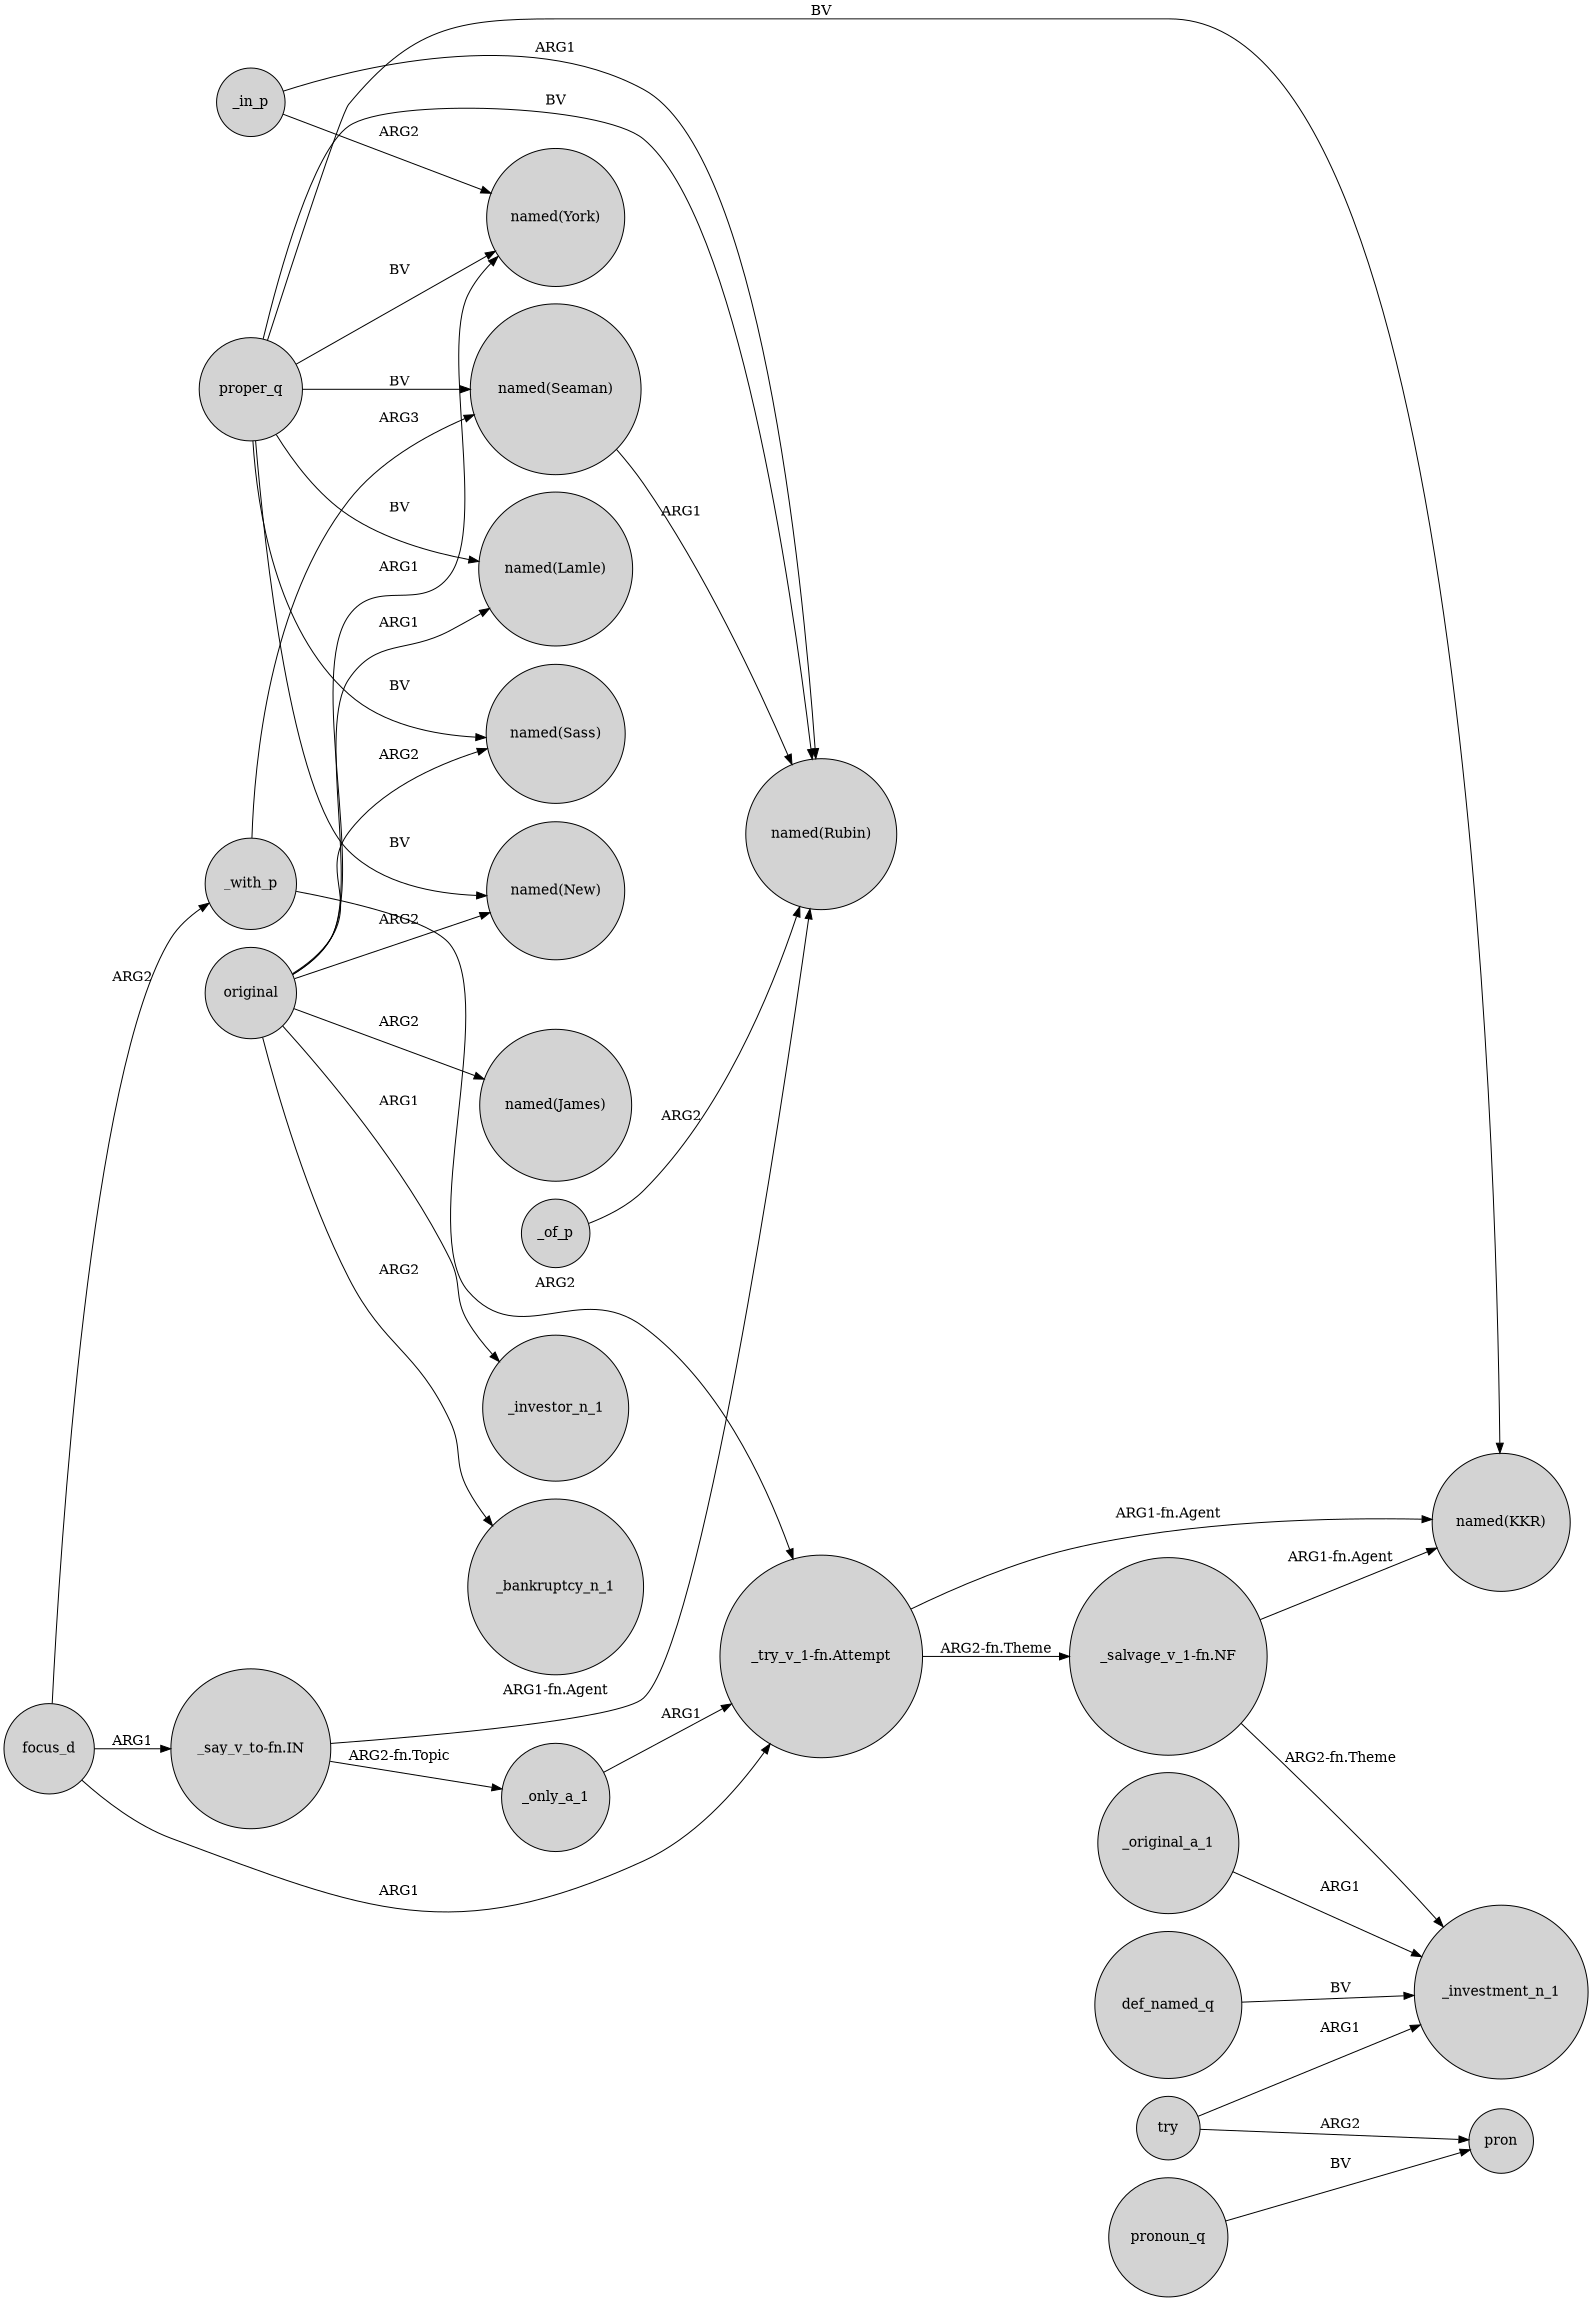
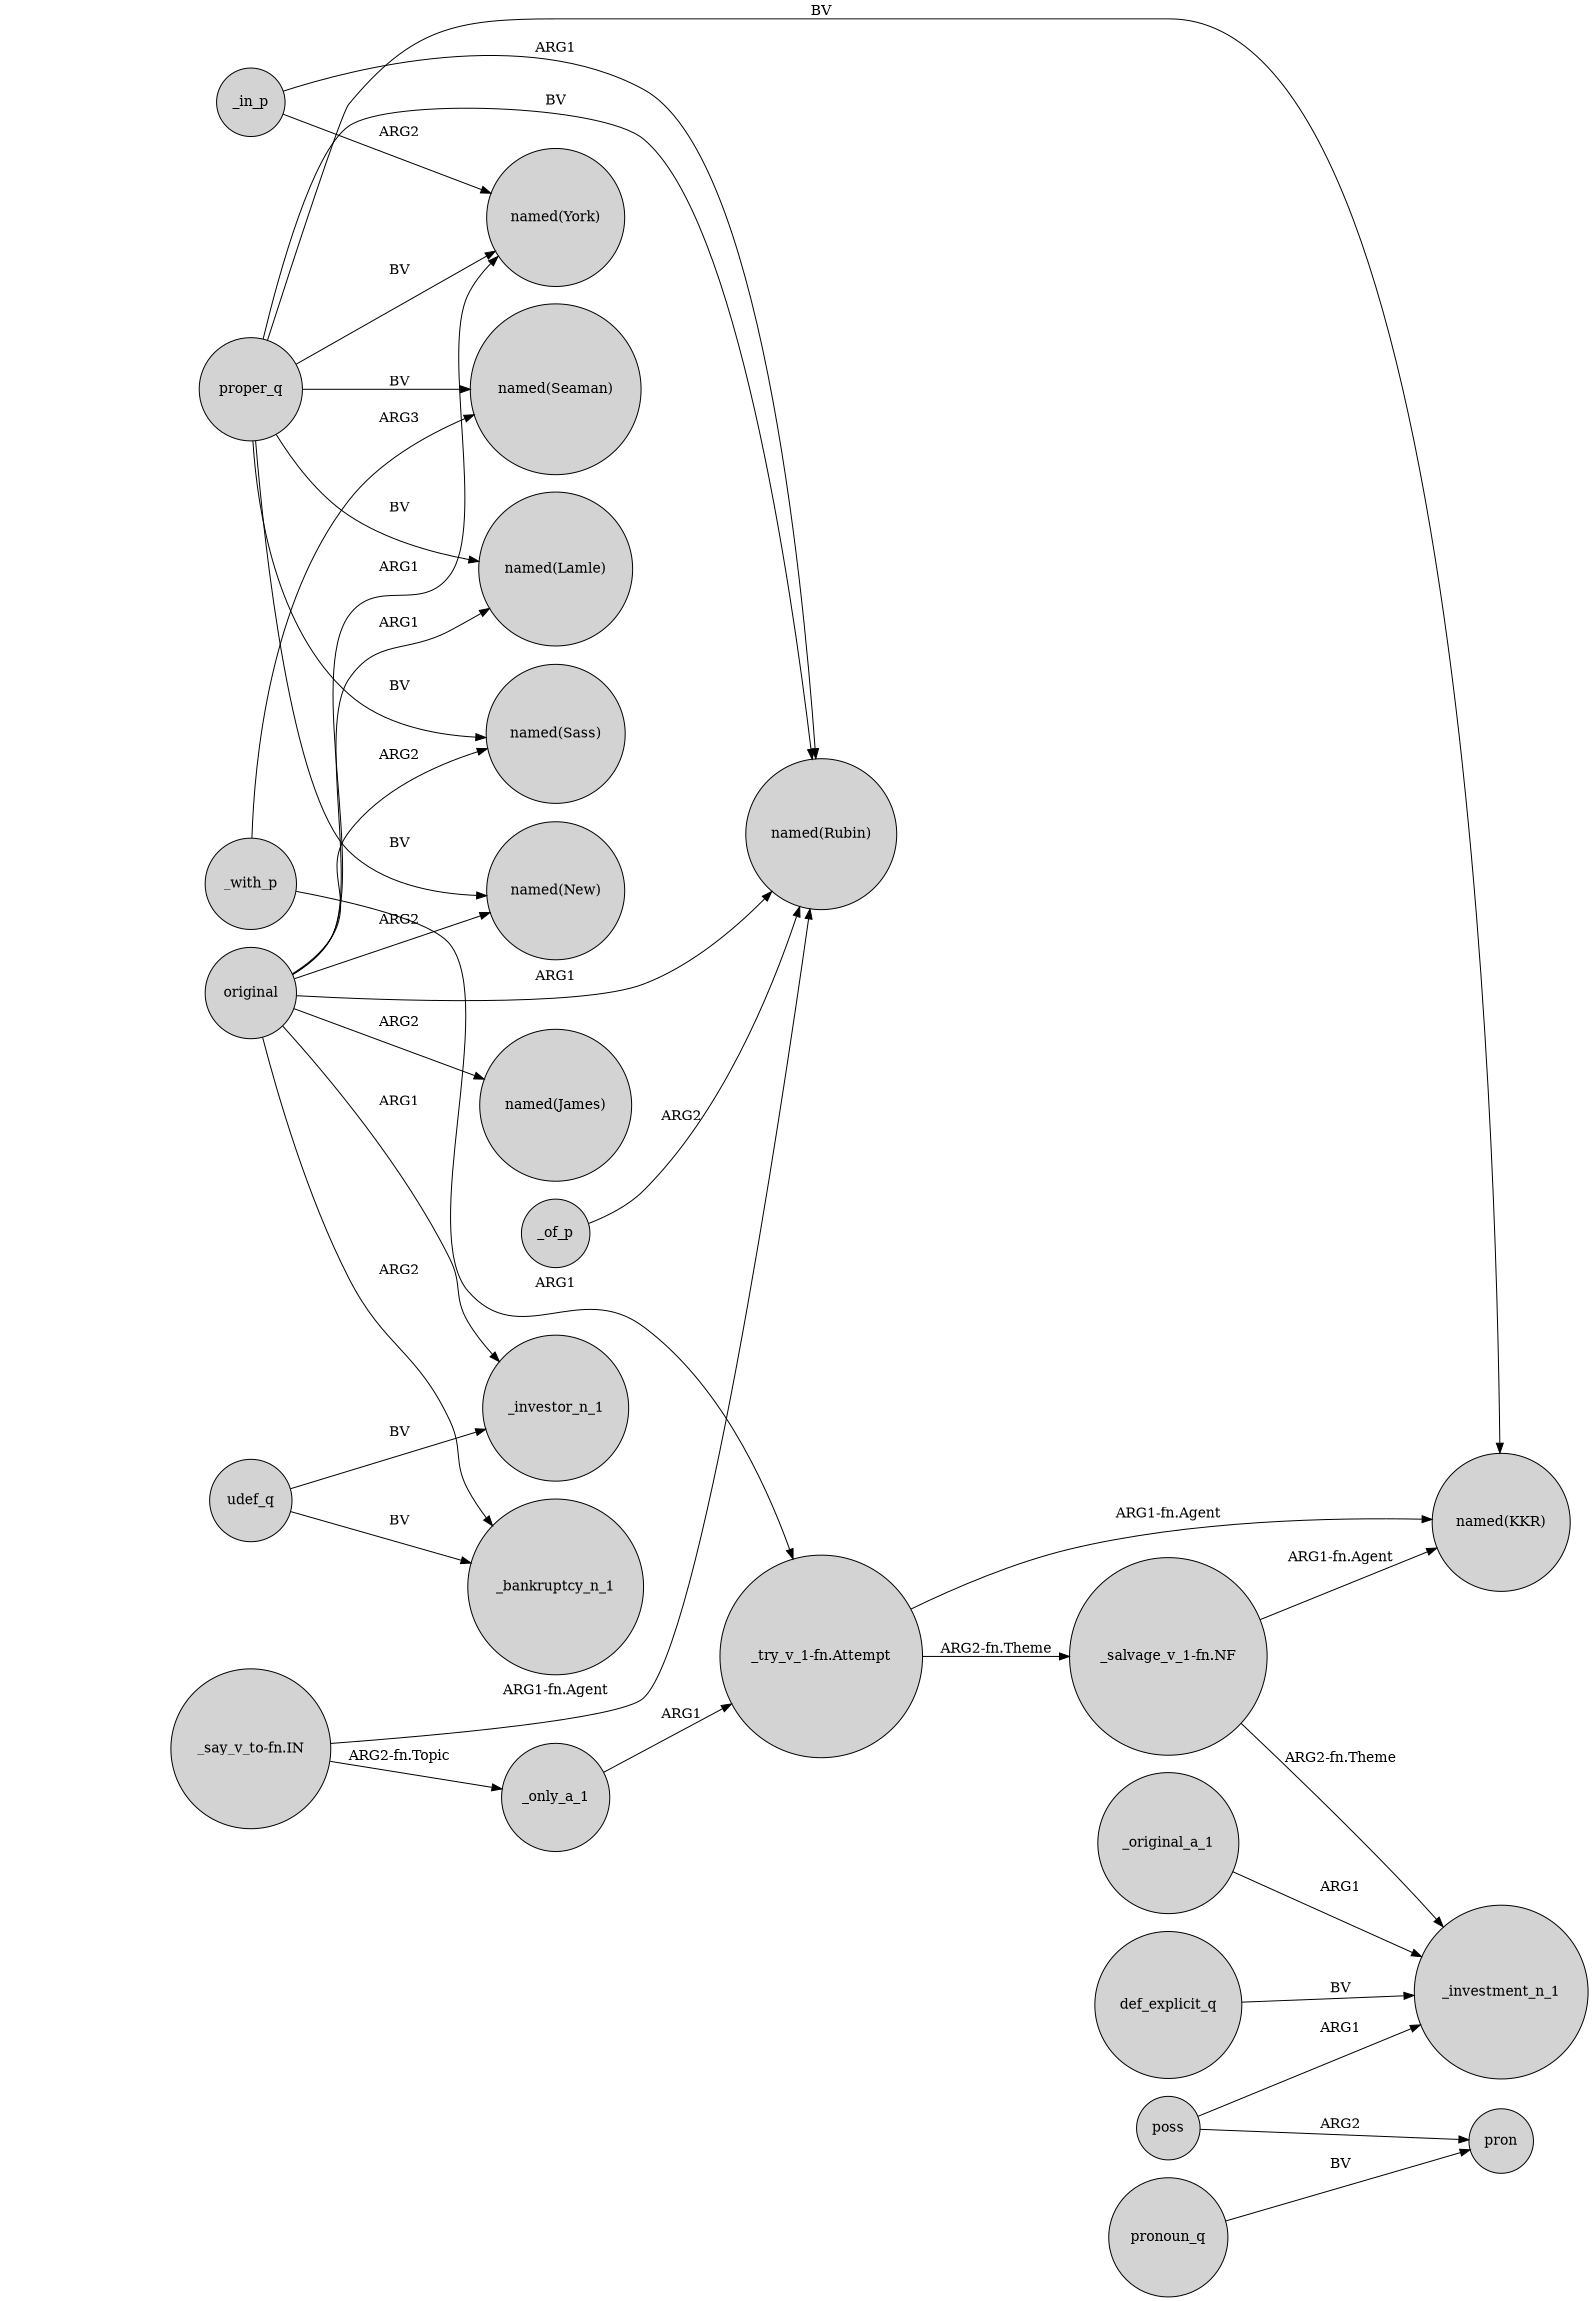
edge "named(Seaman)" -> "named(Rubin)": now "original" -> "named(Rubin)"
edge "_with_p" -> "_try_v_1-fn.Attempt": label "ARG2" -> "ARG1"
node "udef_q": added
node "focus_d": removed
node "def_named_q": label "def_named_q" -> "def_explicit_q"
node "try": label "try" -> "poss"
